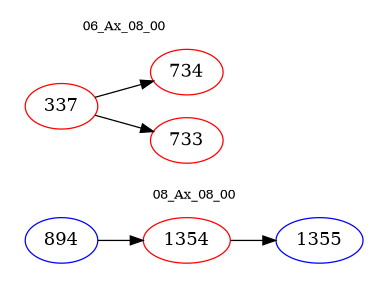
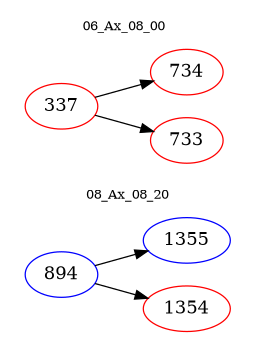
cluster "08_Ax_08_00": label "08_Ax_08_00" -> "08_Ax_08_20"
edge "1354" -> "1355": now "894" -> "1355"
